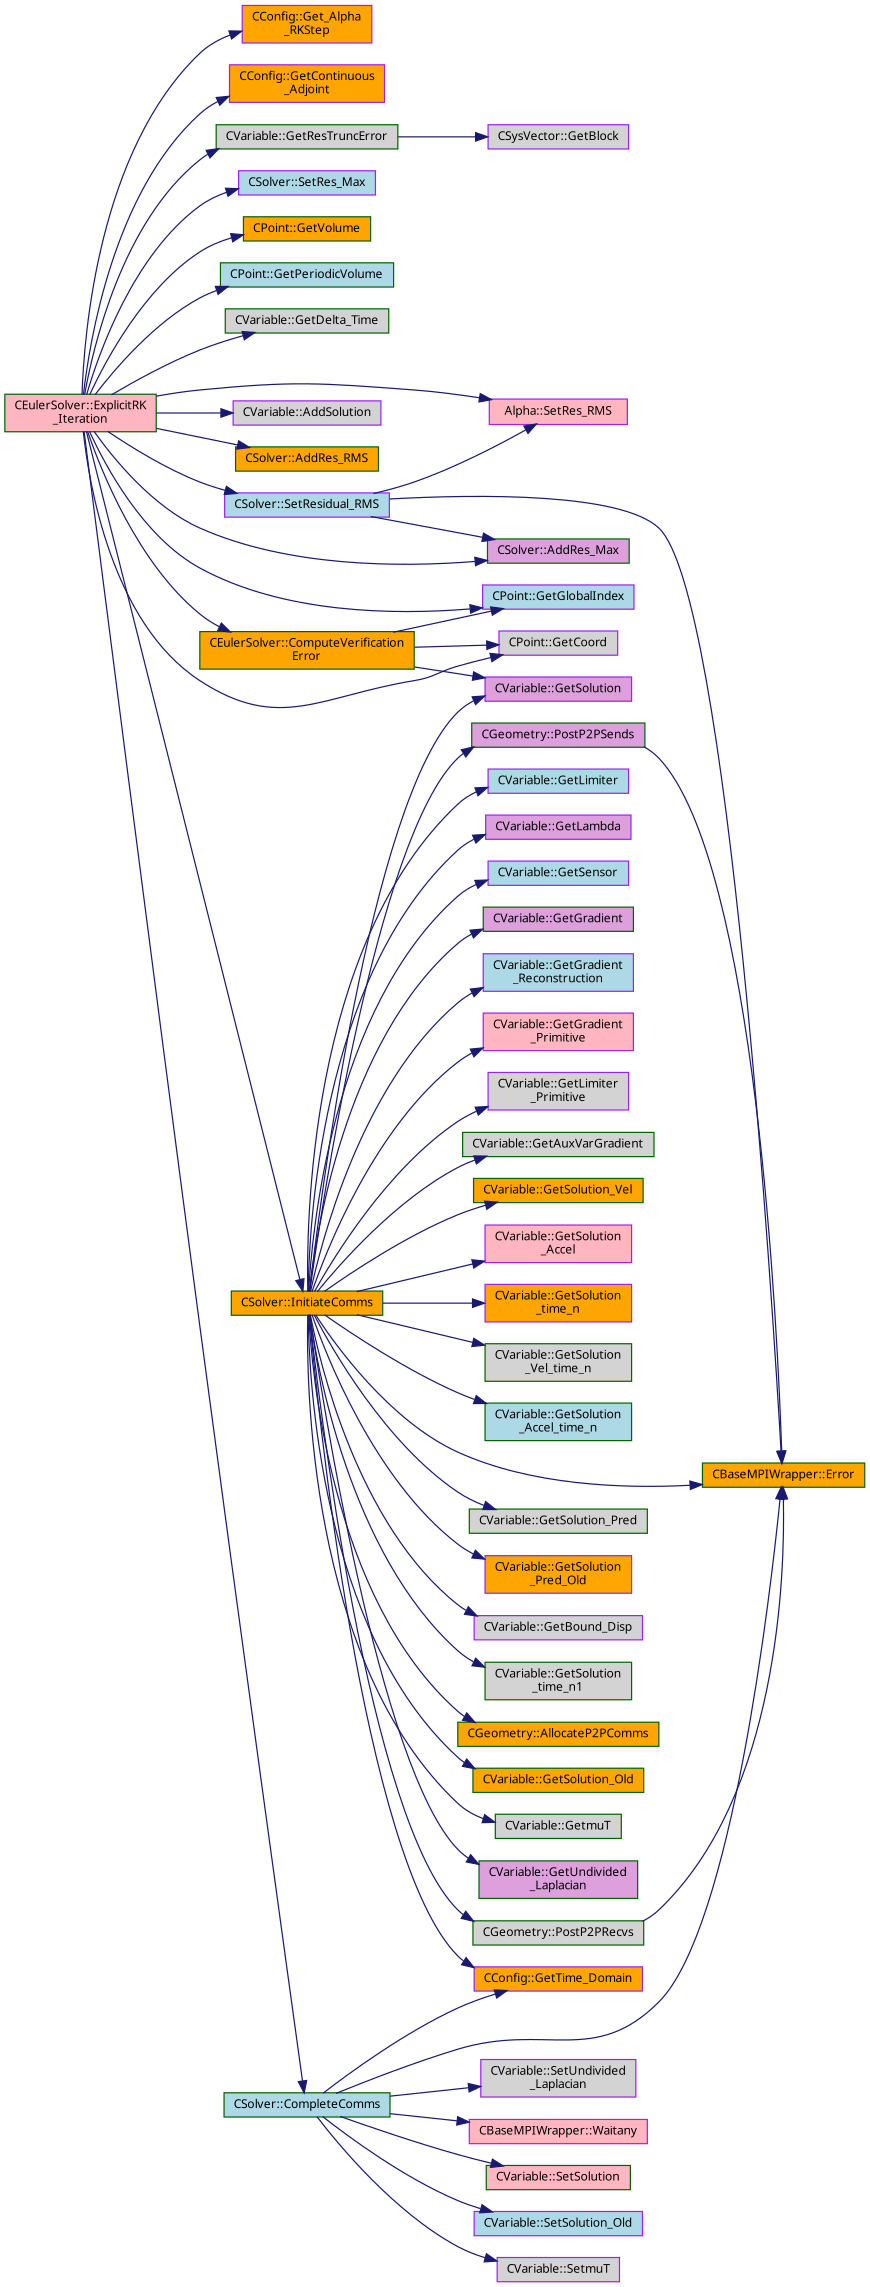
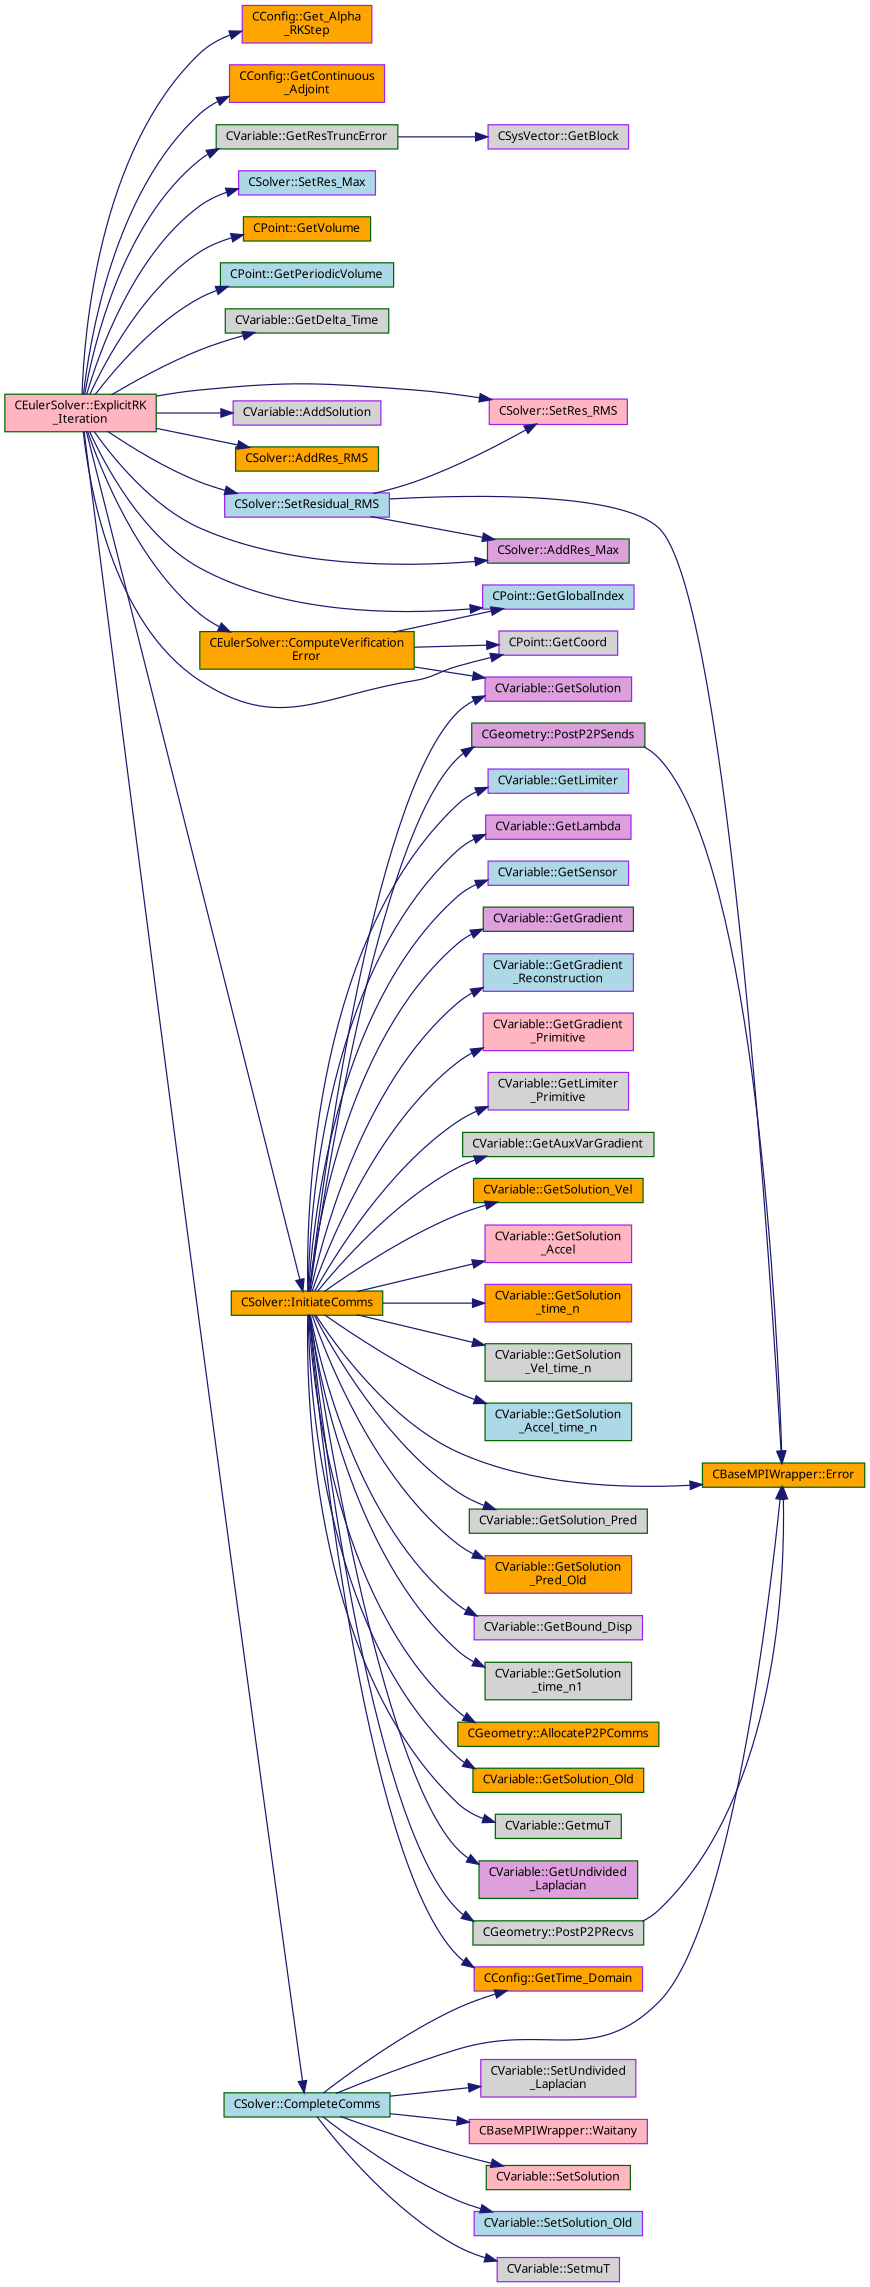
node "Alpha::SetRes_RMS": label "Alpha::SetRes_RMS" -> "CSolver::SetRes_RMS"
